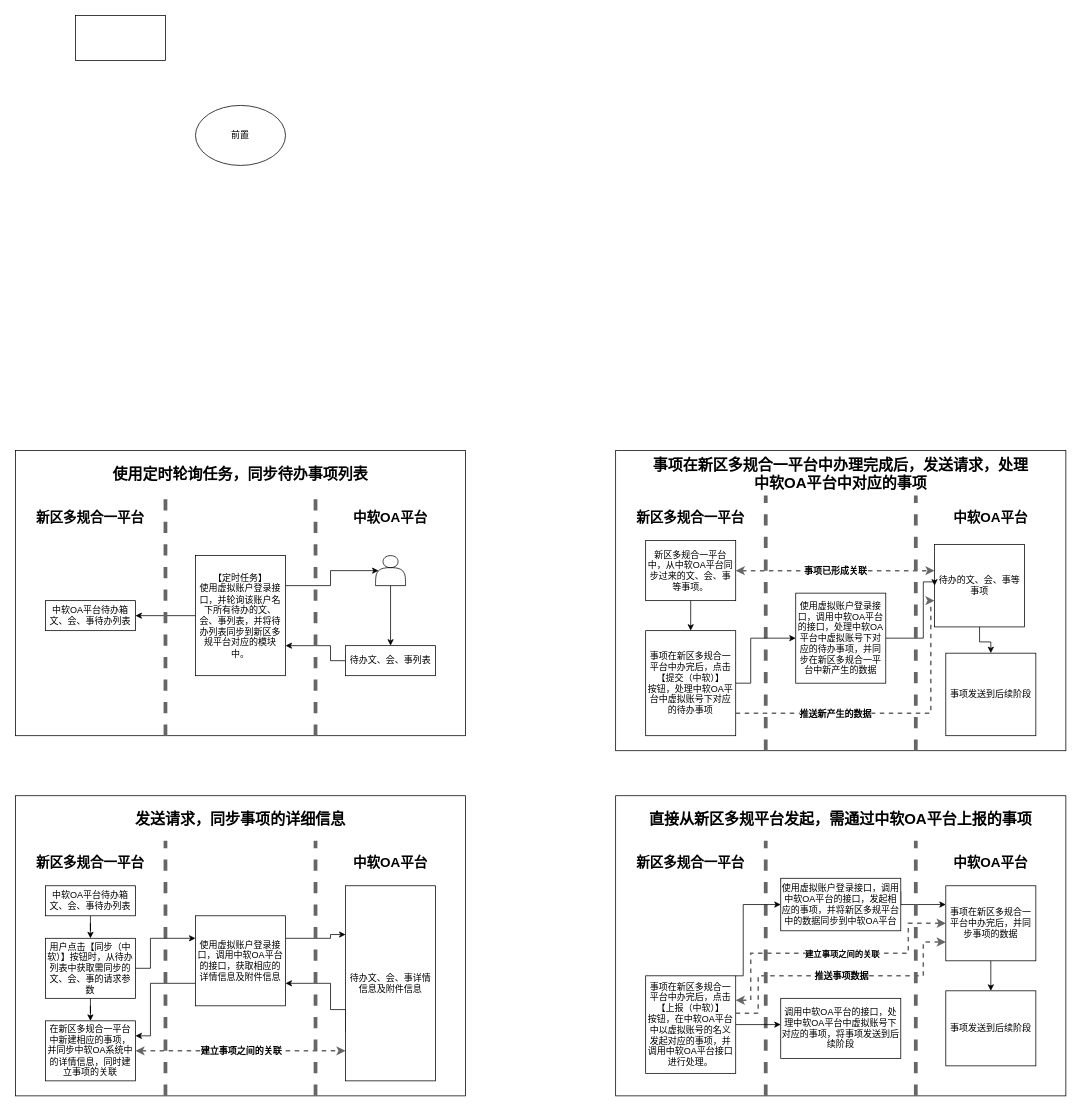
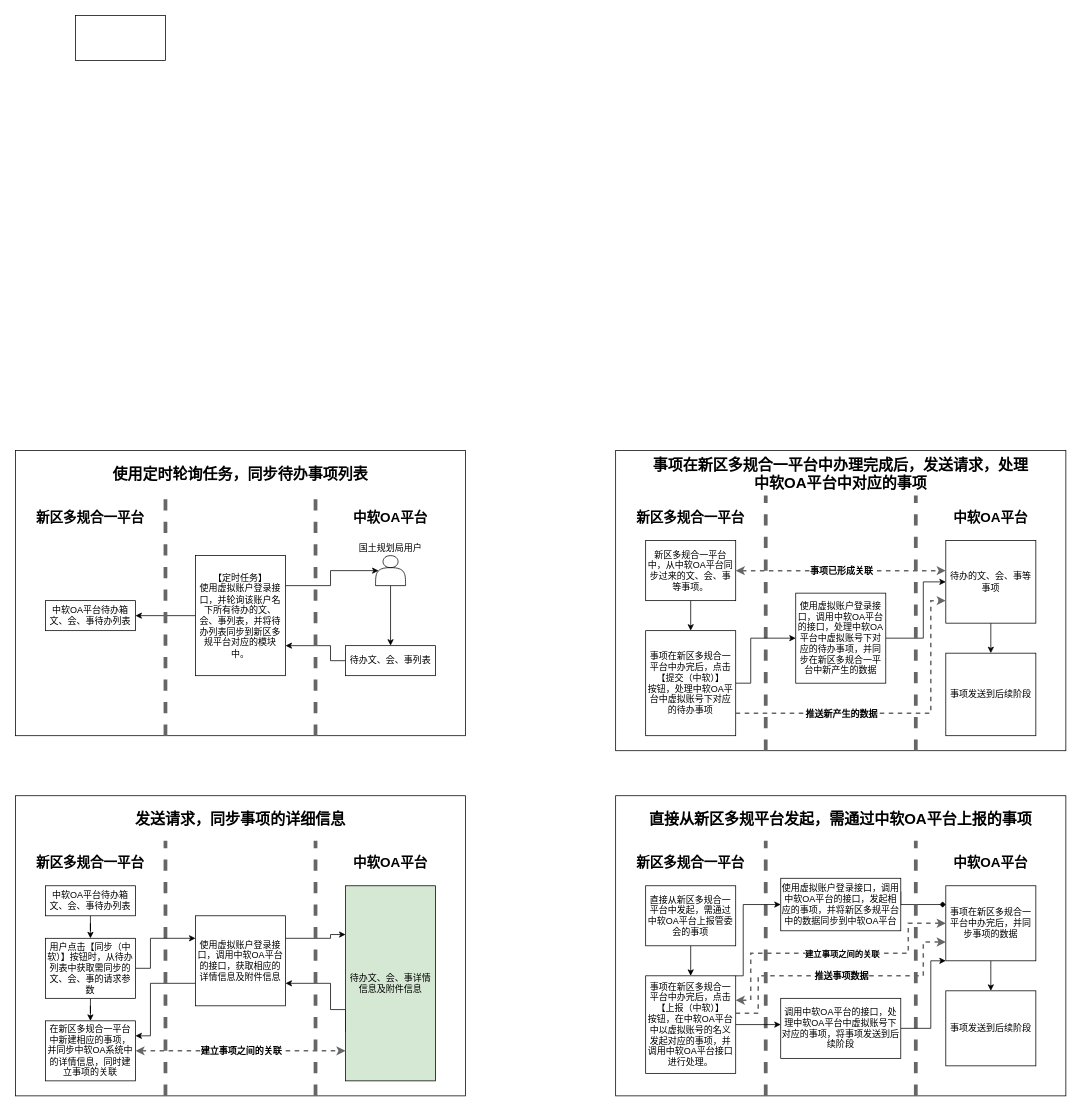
node "前置": removed
node "国土规划局用户": added
node "待办的文、会、事等事项": moved (979, 585) -> (990, 582)
edge "使用虚拟账户登录接口，调用中软OA平台的接口，发起相应的事项，并将新区多规平台中的数据同步到中软OA平台" -> "事项在新区多规合一平台中办完后，并同步事项的数据": arrowhead classic -> diamond
node "直接从新区多规合一平台中发起，需通过中软OA平台上报管委会的事项": added
edge "直接从新区多规合一平台中发起，需通过中软OA平台上报管委会的事项" -> "事项在新区多规合一平台中办完后，点击【上报（中软）】 按钮，在中软OA平台中以虚拟账号的名义发起对应的事项，并调用中软OA平台接口进行处理。": added
node "待办文、会、事详情信息及附件信息": fillcolor #ffffff -> #d5e8d4
edge "调用中软OA平台的接口，处理中软OA平台中虚拟账号下对应的事项，将事项发送到后续阶段" -> "事项在新区多规合一平台中办完后，并同步事项的数据": added
